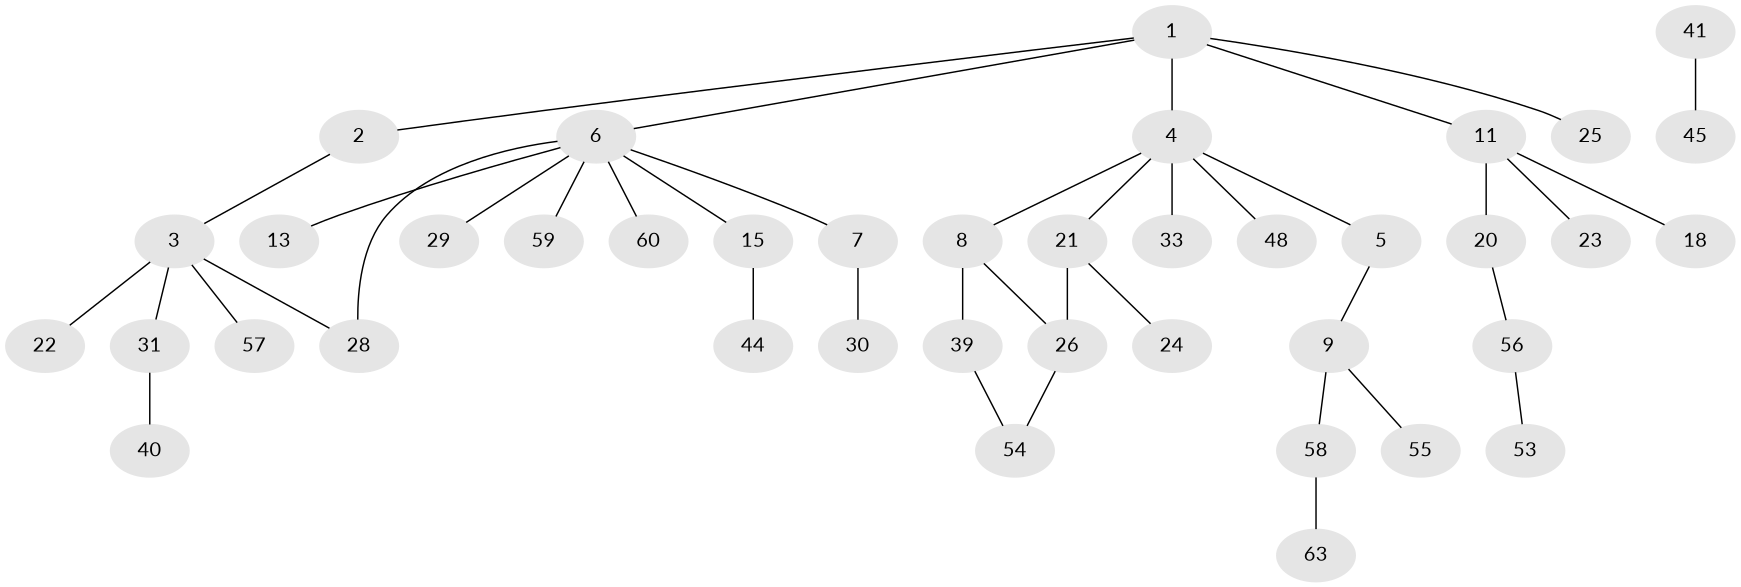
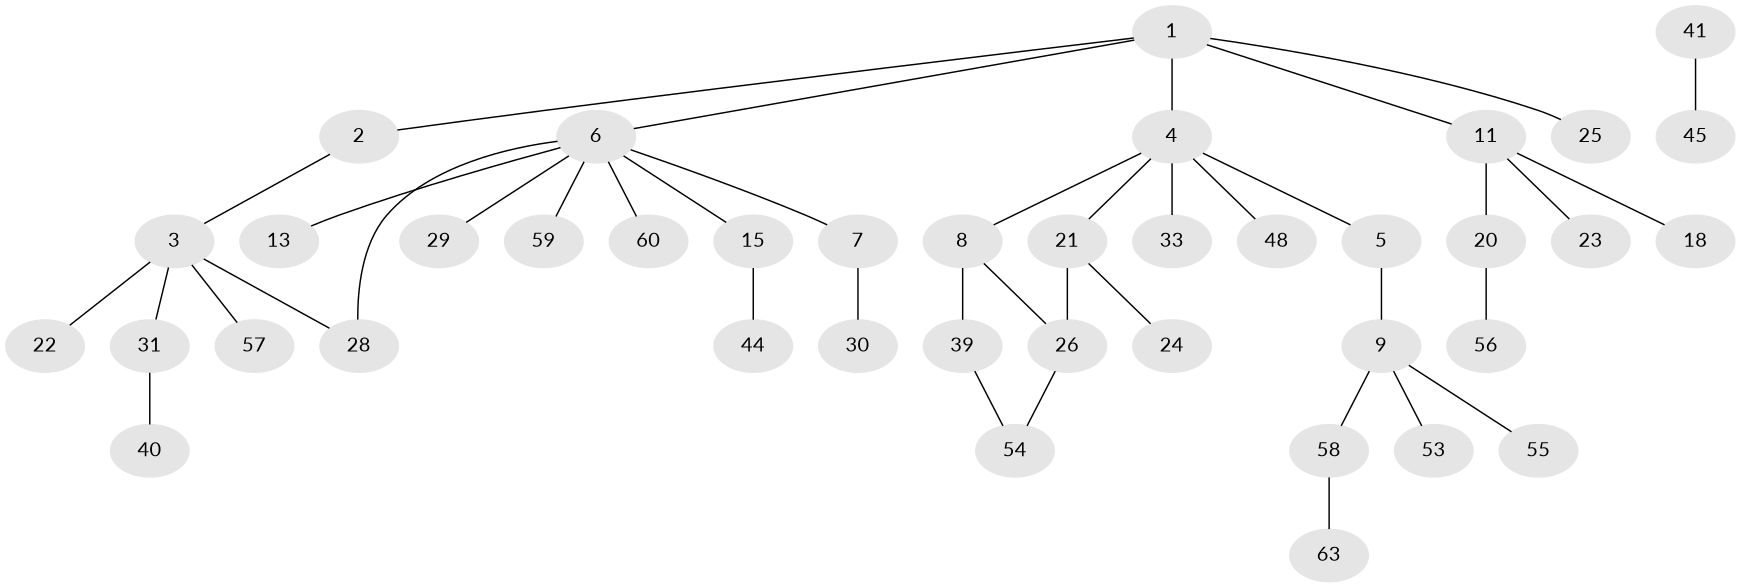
edge "56" -- "53": now "9" -- "53"
